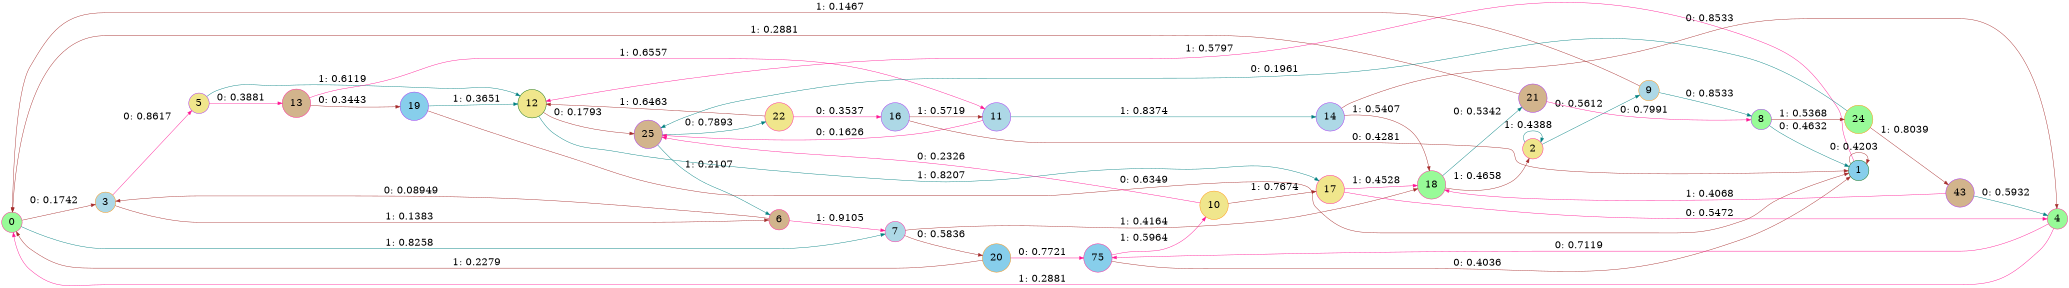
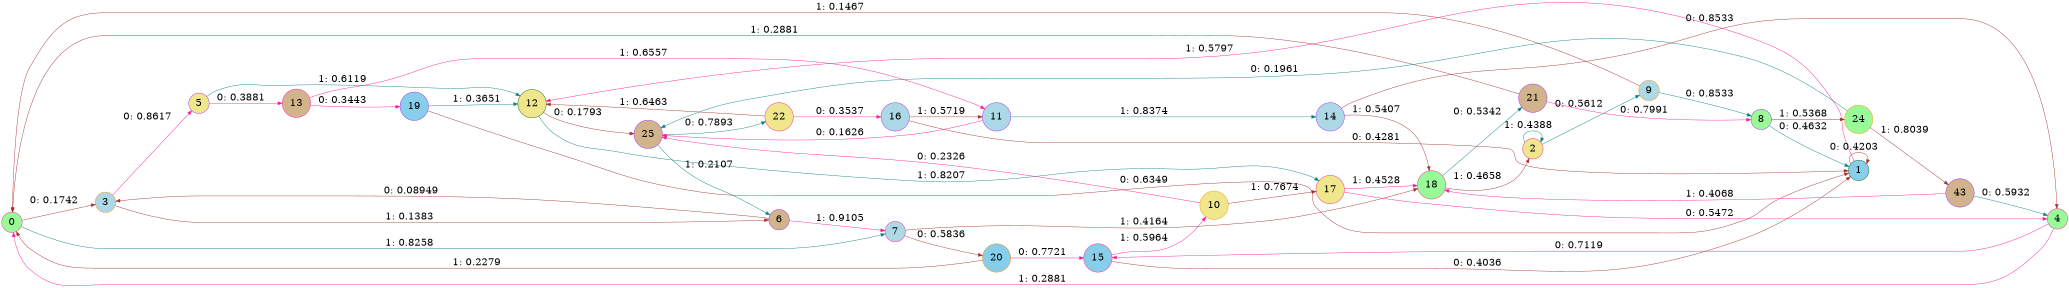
edge "13" -> "19": color brown -> deeppink
node "6": color deeppink -> purple
node "75": label "75" -> "15"
